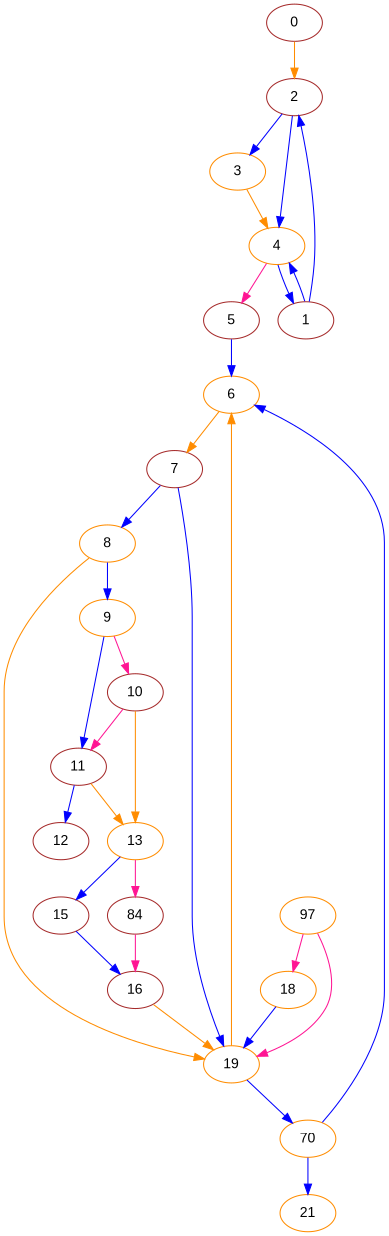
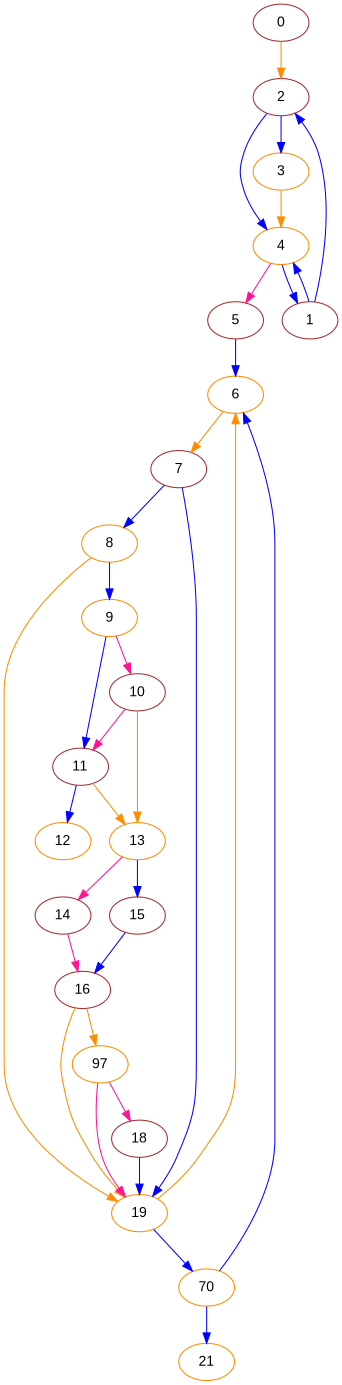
node "12": color brown -> darkorange
node "84": label "84" -> "14"
node "18": color darkorange -> brown
edge "16" -> "97": added
